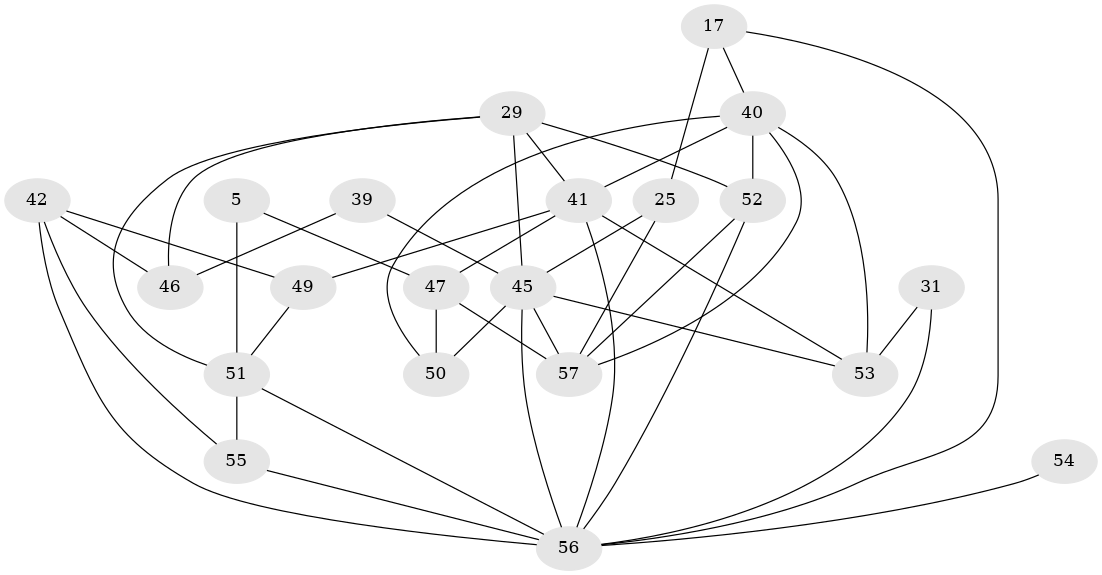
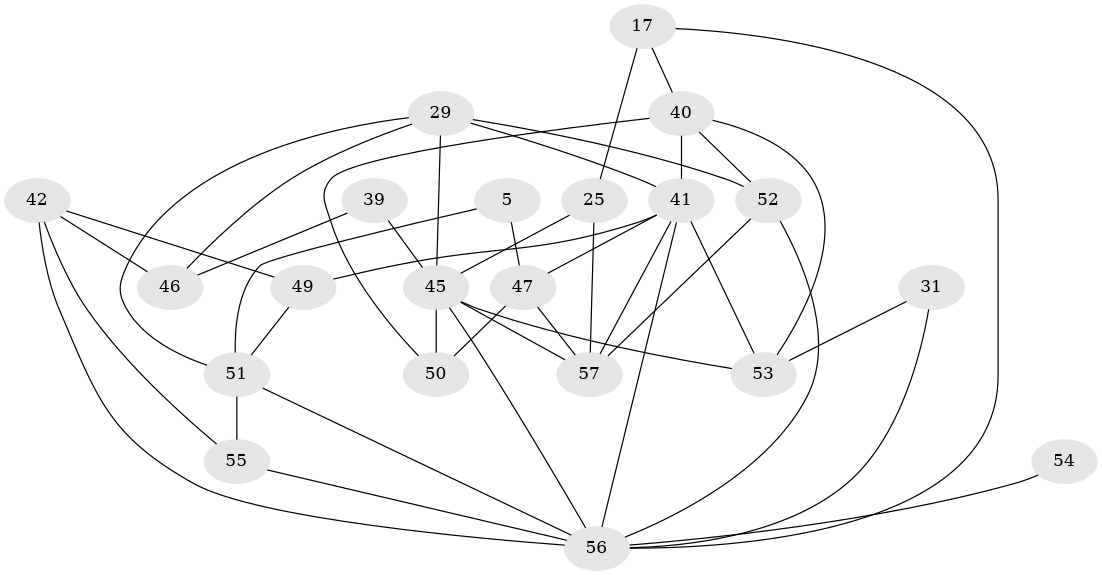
edge "40" -- "57": now "41" -- "57"
